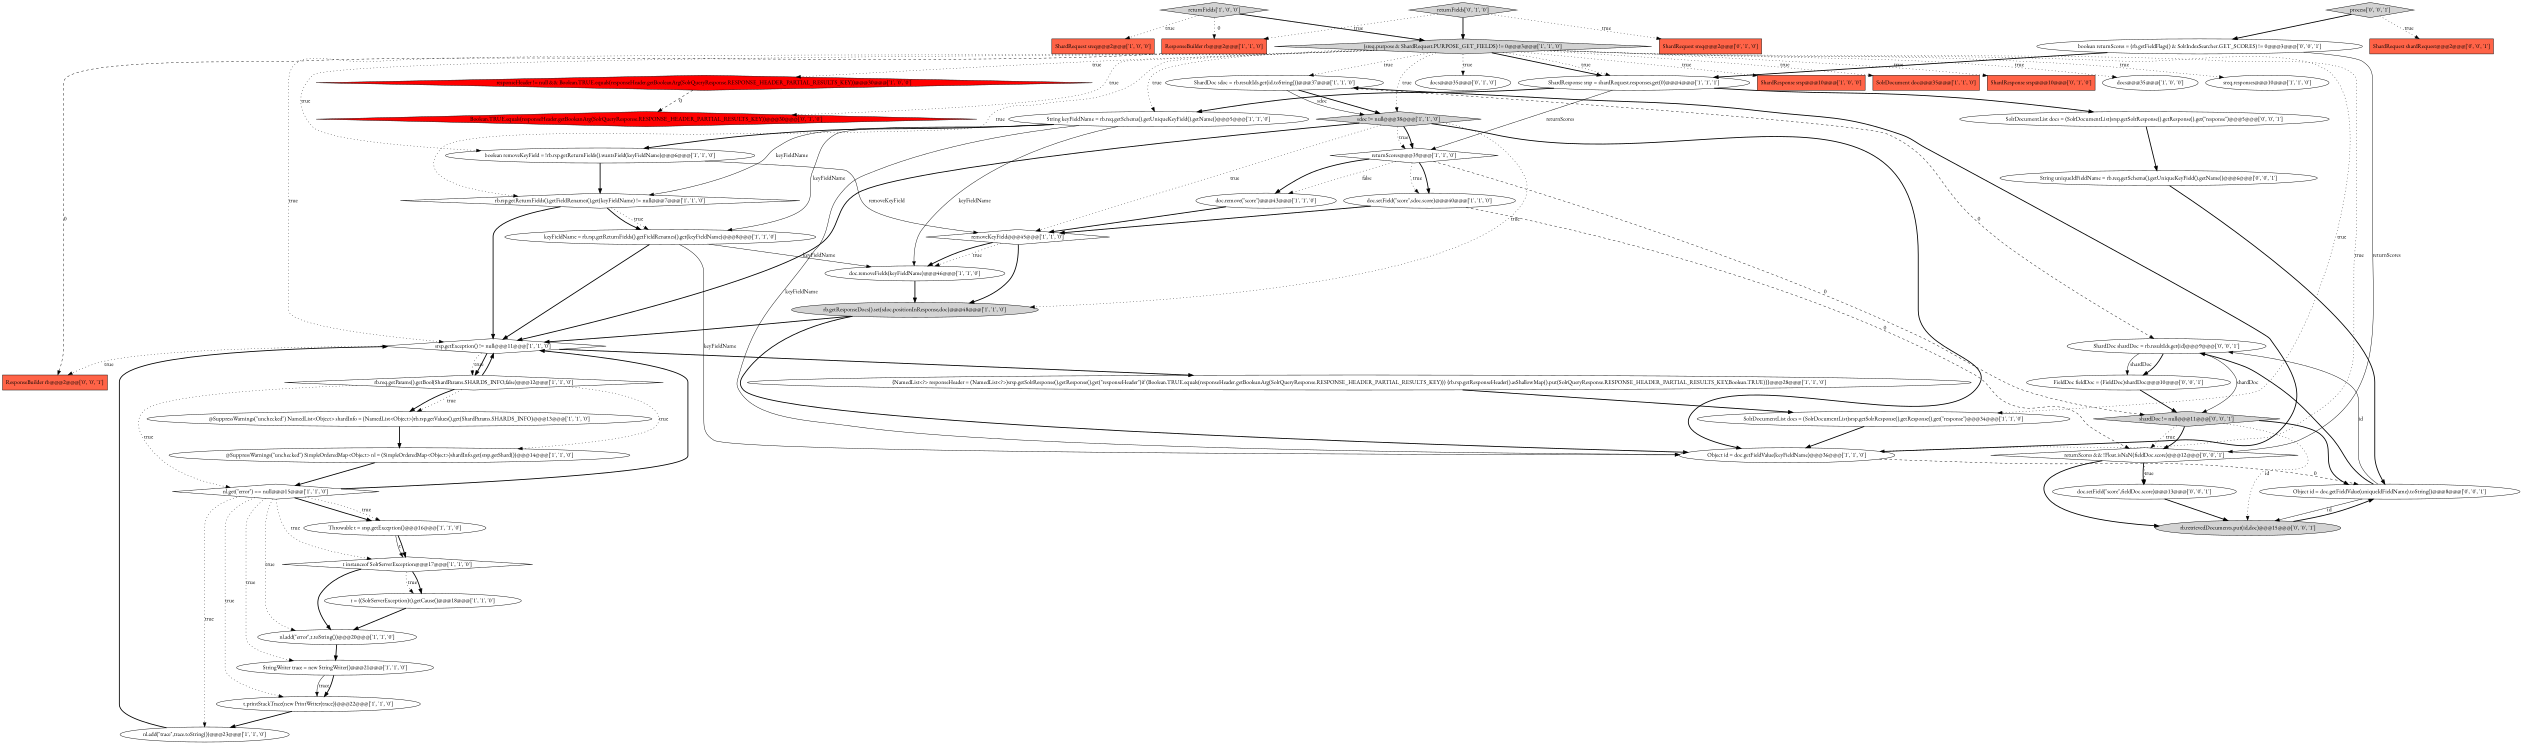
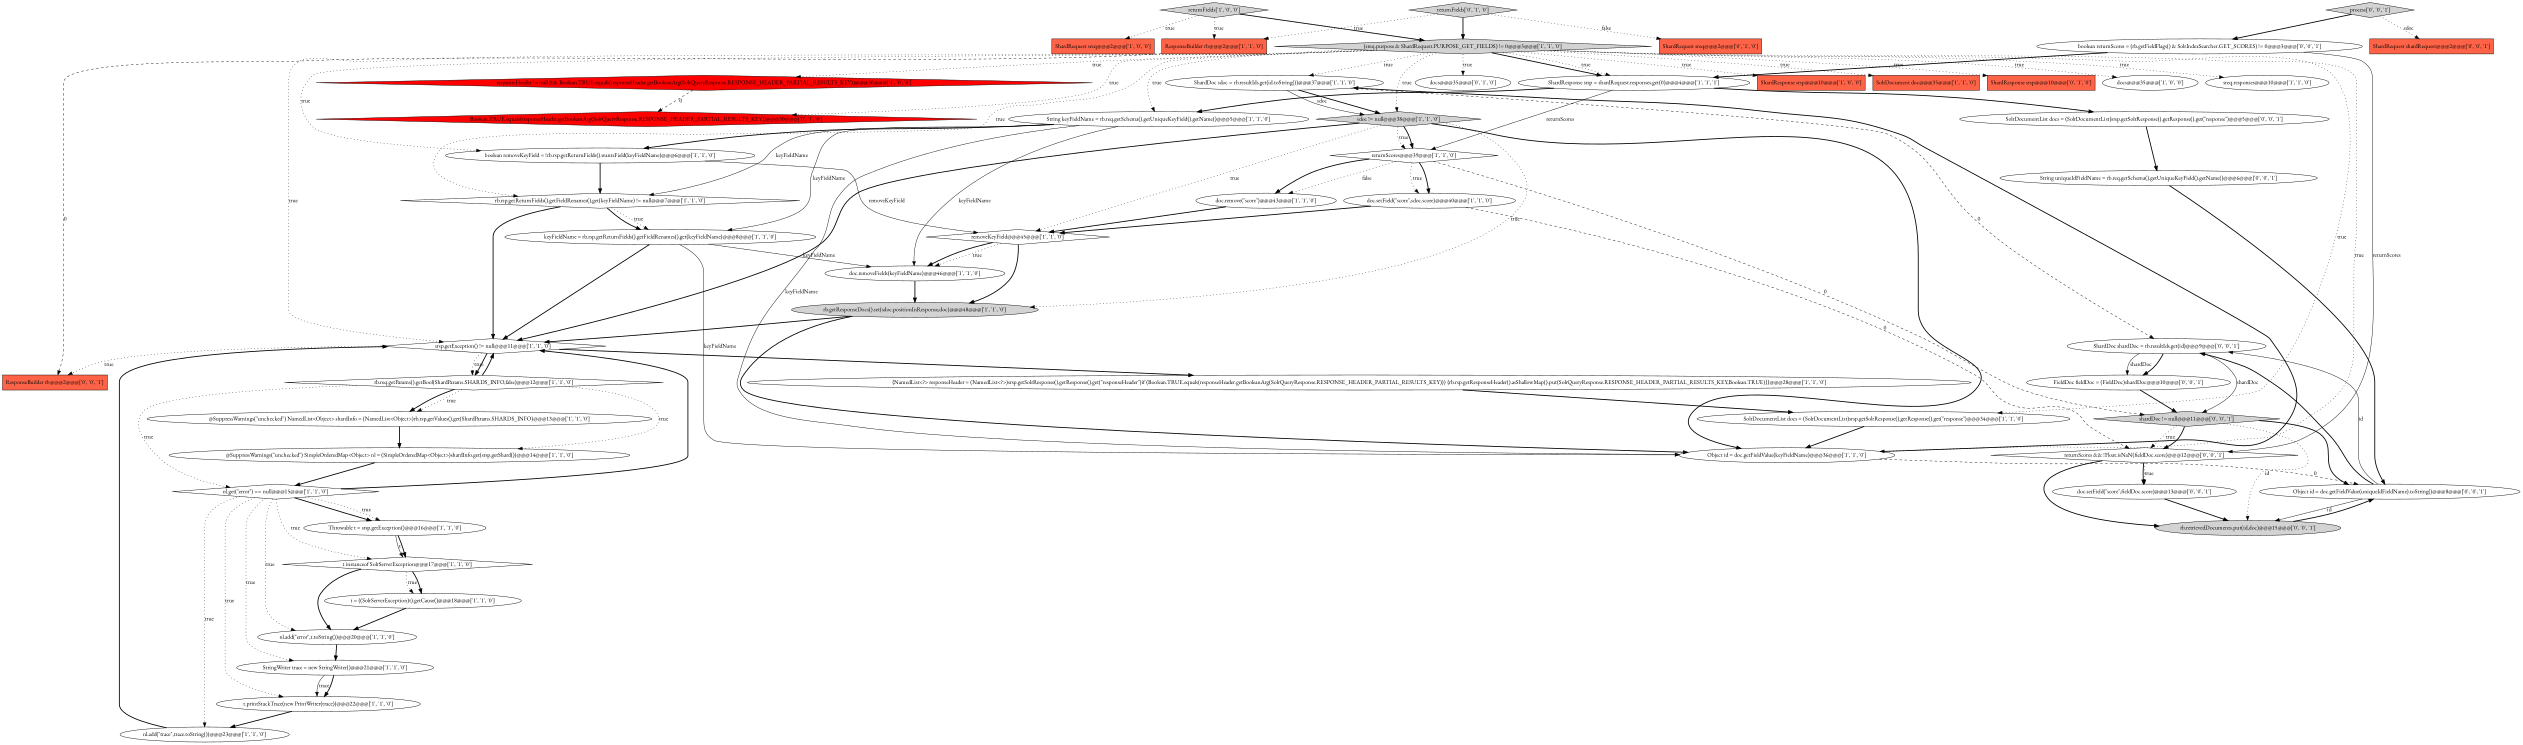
edge "returnFields['1', '0', '0']" -> "ResponseBuilder rb@@@2@@@['1', '1', '0']": label "0" -> "true"
edge "returnFields['0', '1', '0']" -> "ShardRequest sreq@@@2@@@['0', '1', '0']": label "true" -> "false"
edge "process['0', '0', '1']" -> "ShardRequest shardRequest@@@2@@@['0', '0', '1']": label "true" -> "sdoc"
